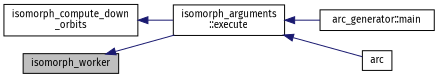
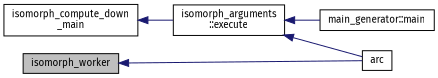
node "isomorph_compute_down _orbits": label "isomorph_compute_down _orbits" -> "isomorph_compute_down _main"
node "arc_generator::main": label "arc_generator::main" -> "main_generator::main"
edge "isomorph_arguments ::execute" -> "isomorph_worker": now "arc" -> "isomorph_worker"
